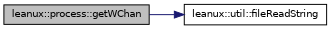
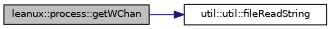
node "leanux::util::fileReadString": label "leanux::util::fileReadString" -> "util::util::fileReadString"
